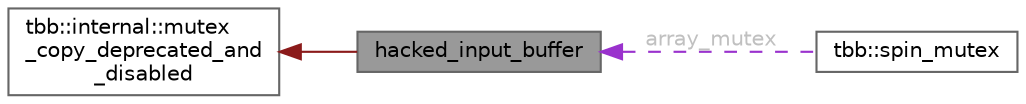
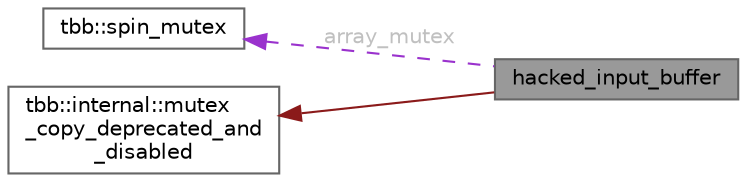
edge "tbb::spin_mutex" -> "hacked_input_buffer": reversed
